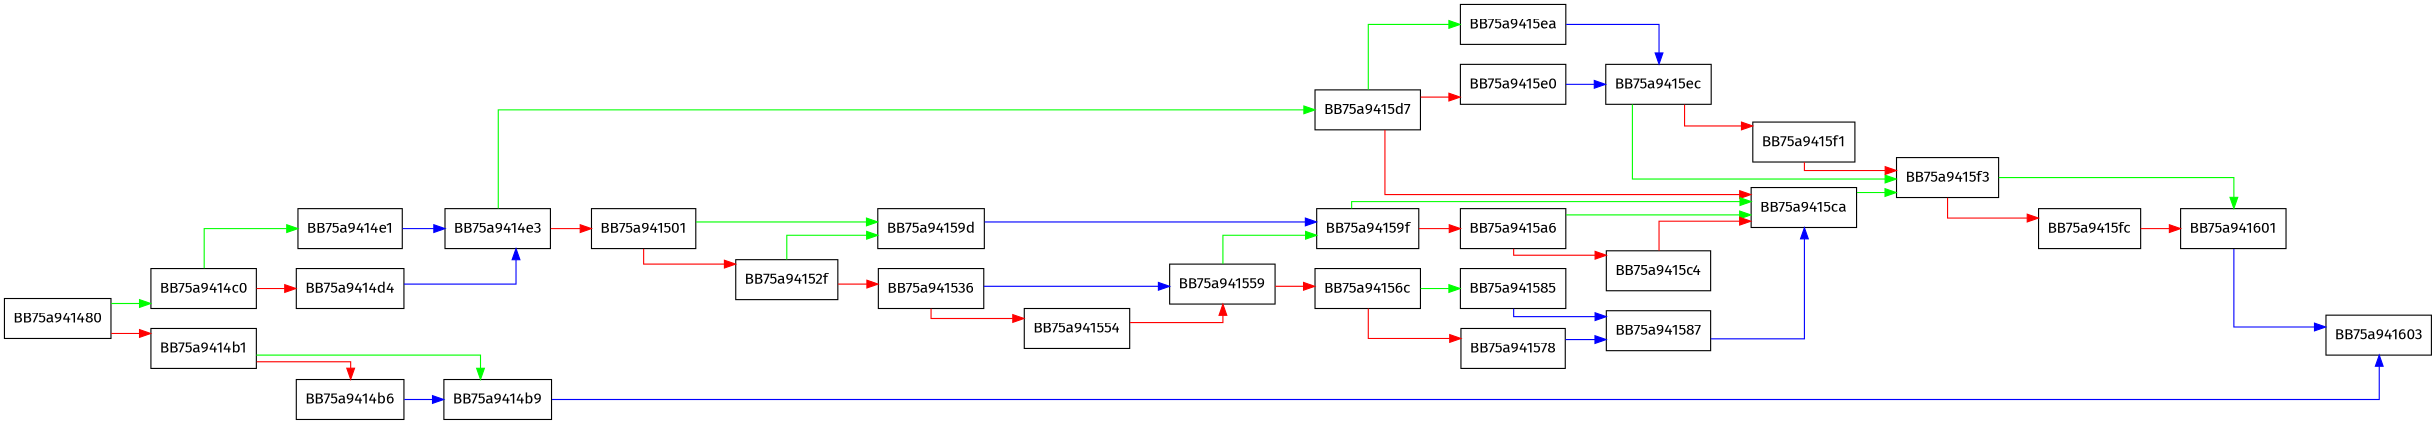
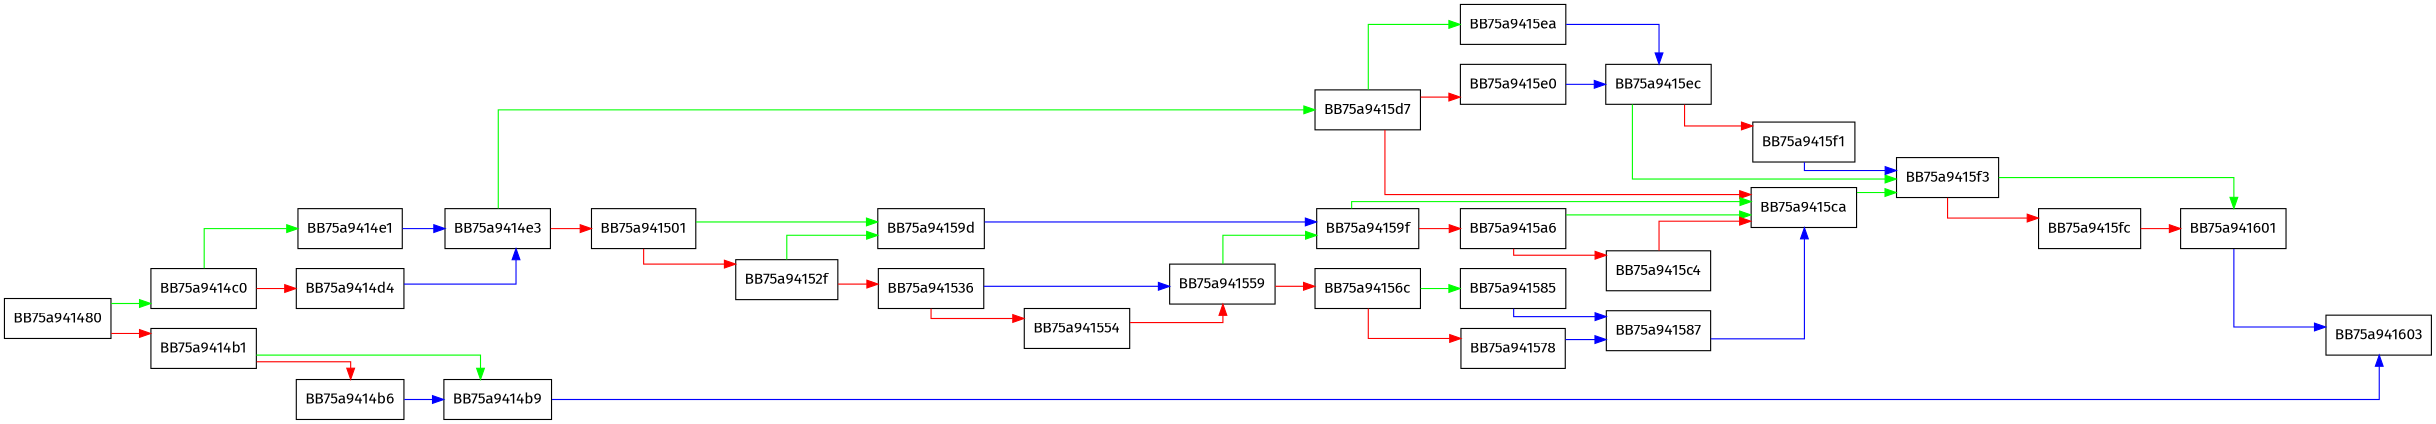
edge "BB75a9415f1" -> "BB75a9415f3": color red -> blue
